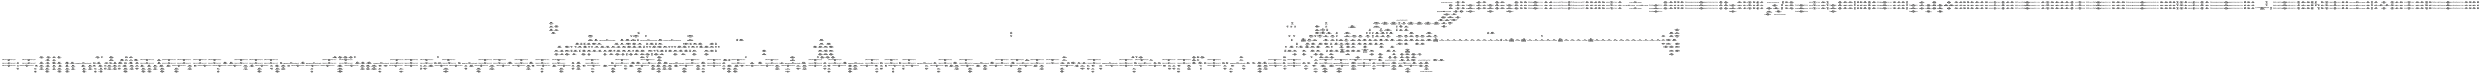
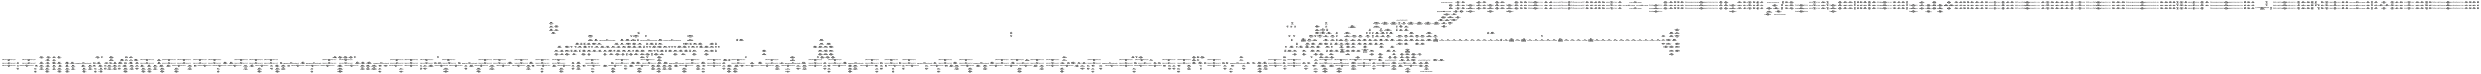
node "CE0x507b740": removed
node "CE0x4fe4a90": added
